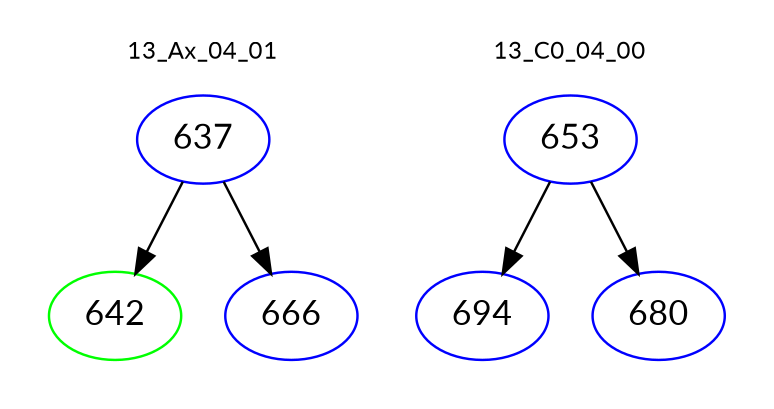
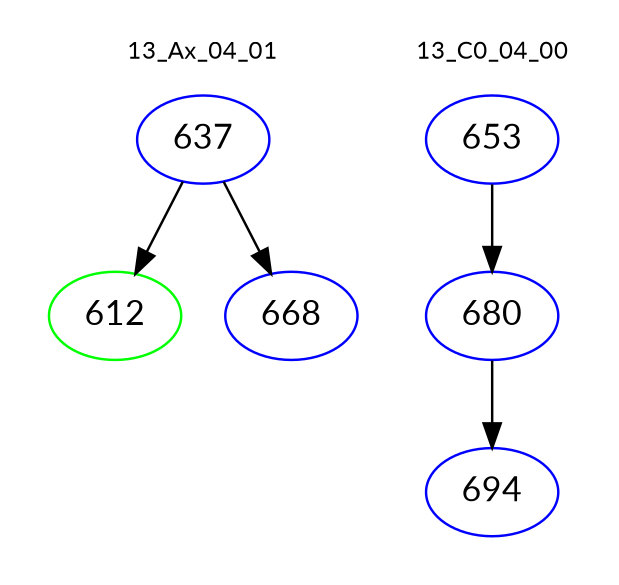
edge "653" -> "694": now "680" -> "694"
node "642": label "642" -> "612"
node "666": label "666" -> "668"
